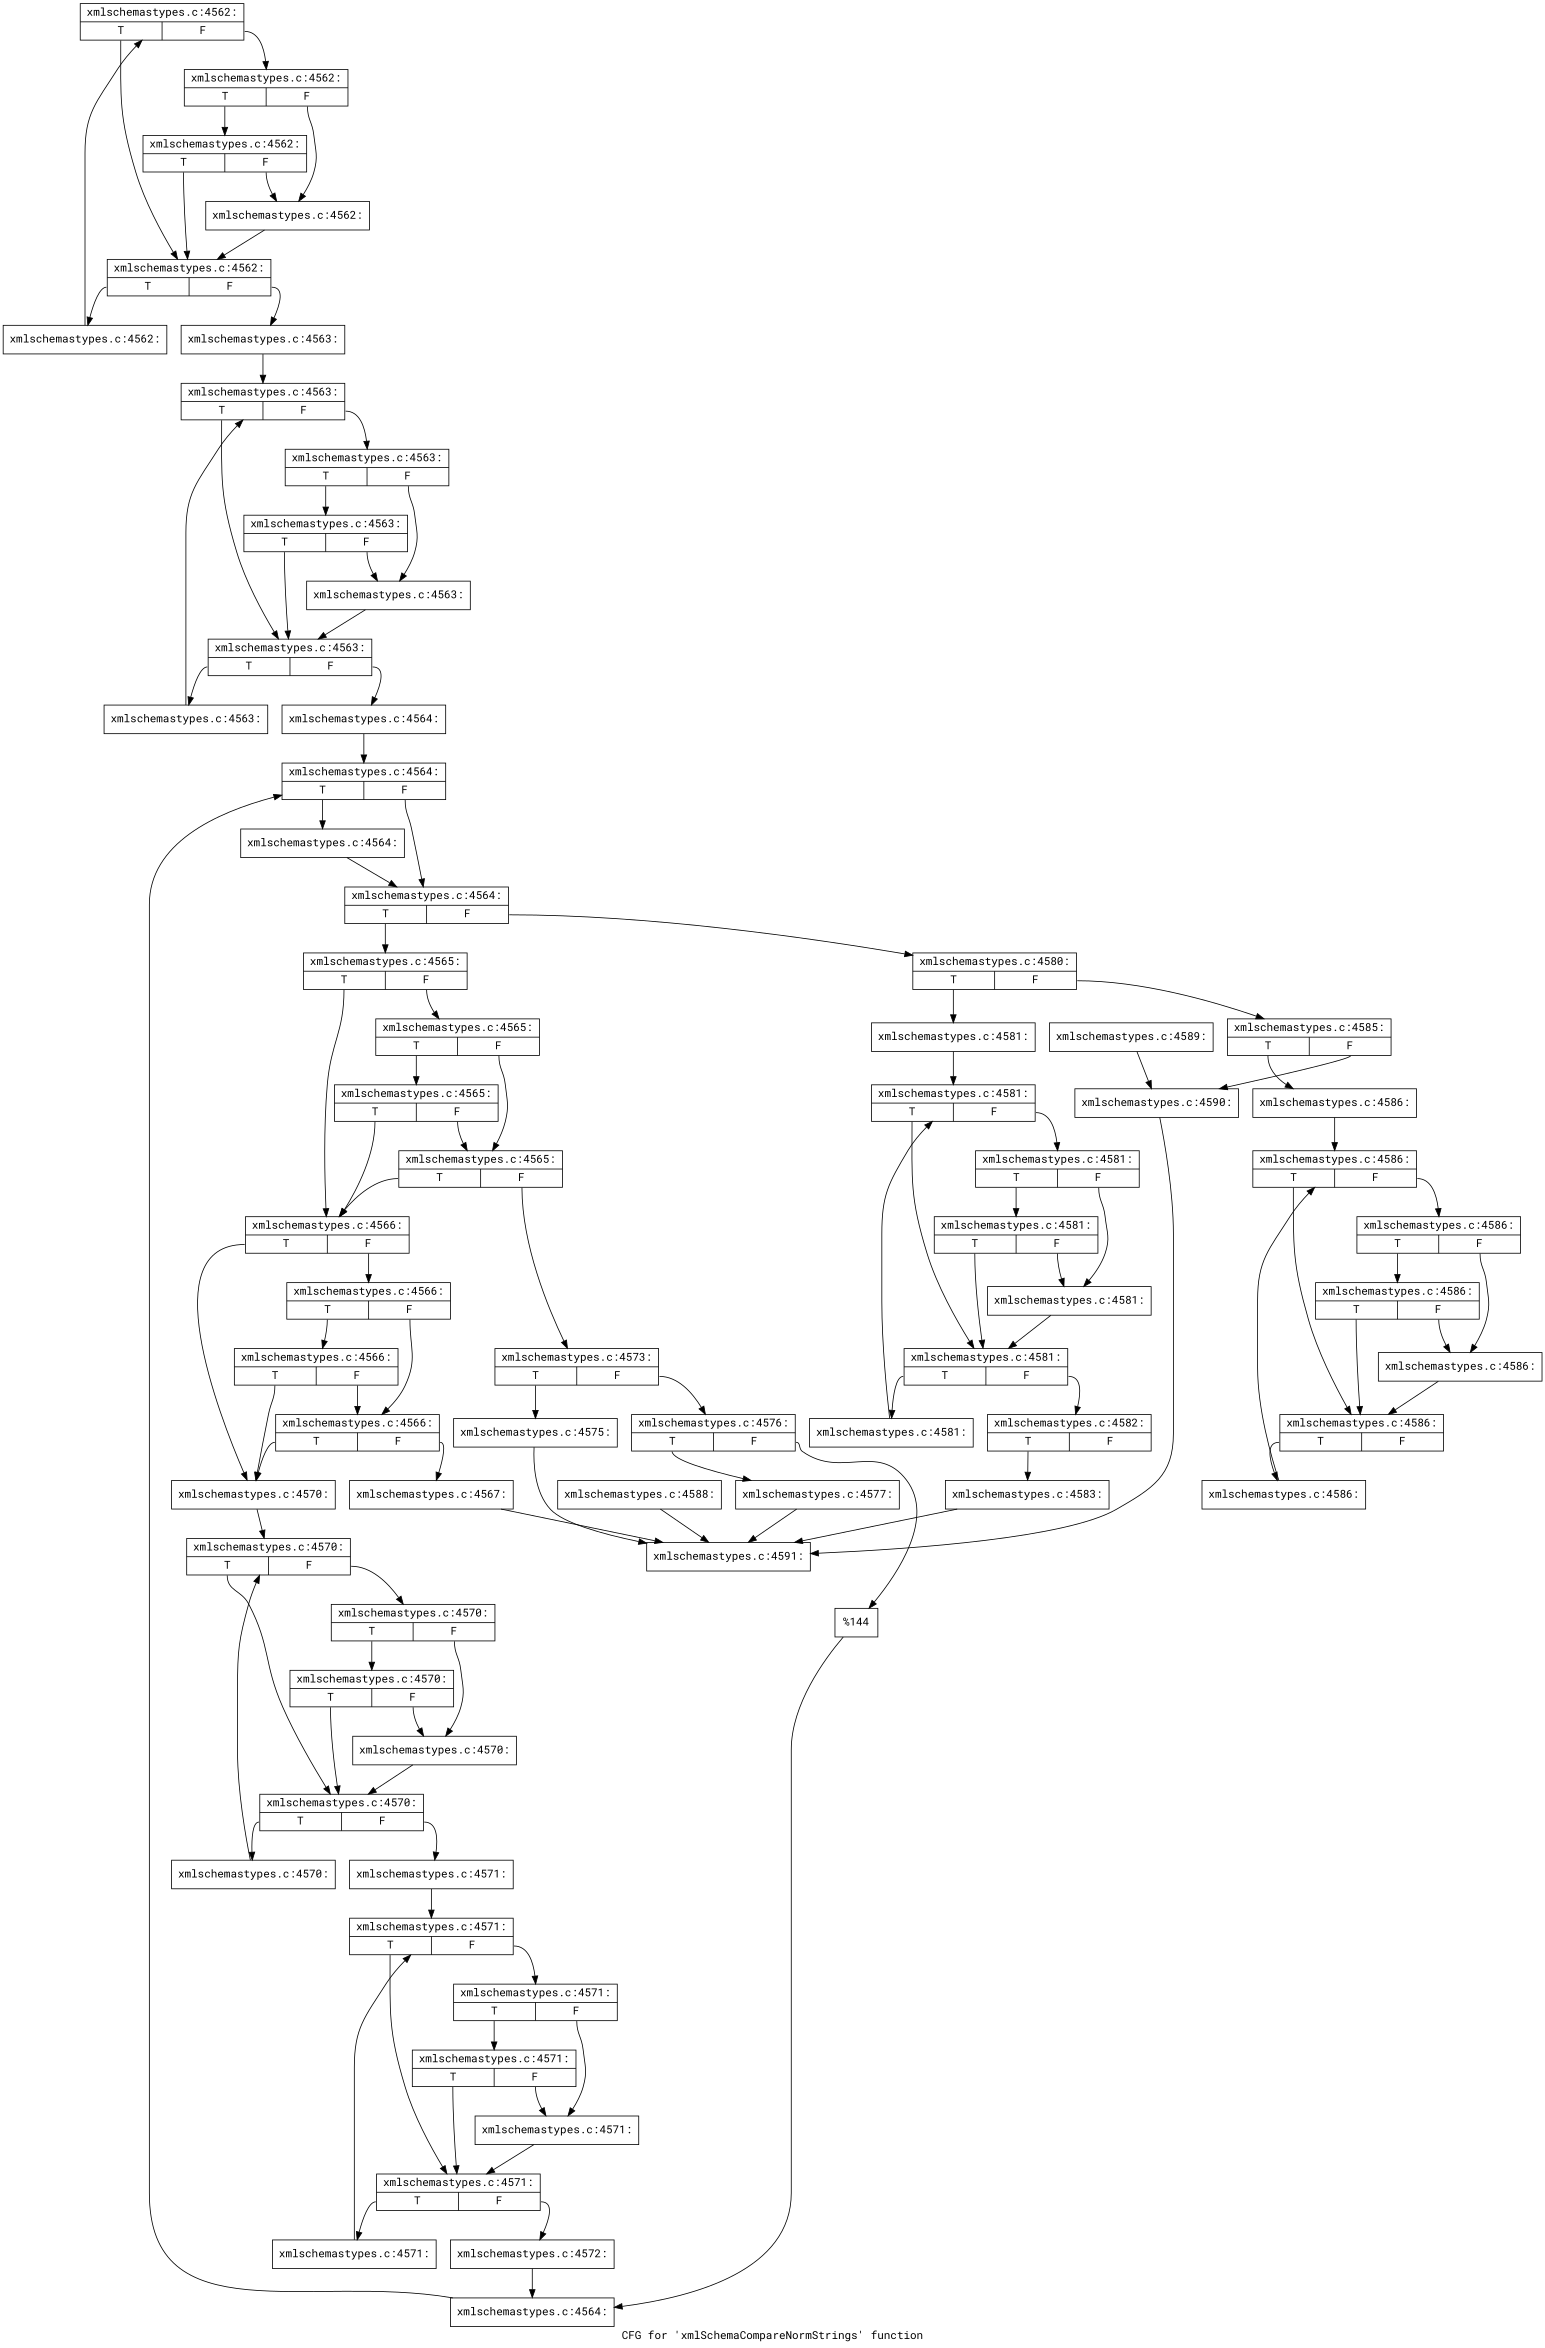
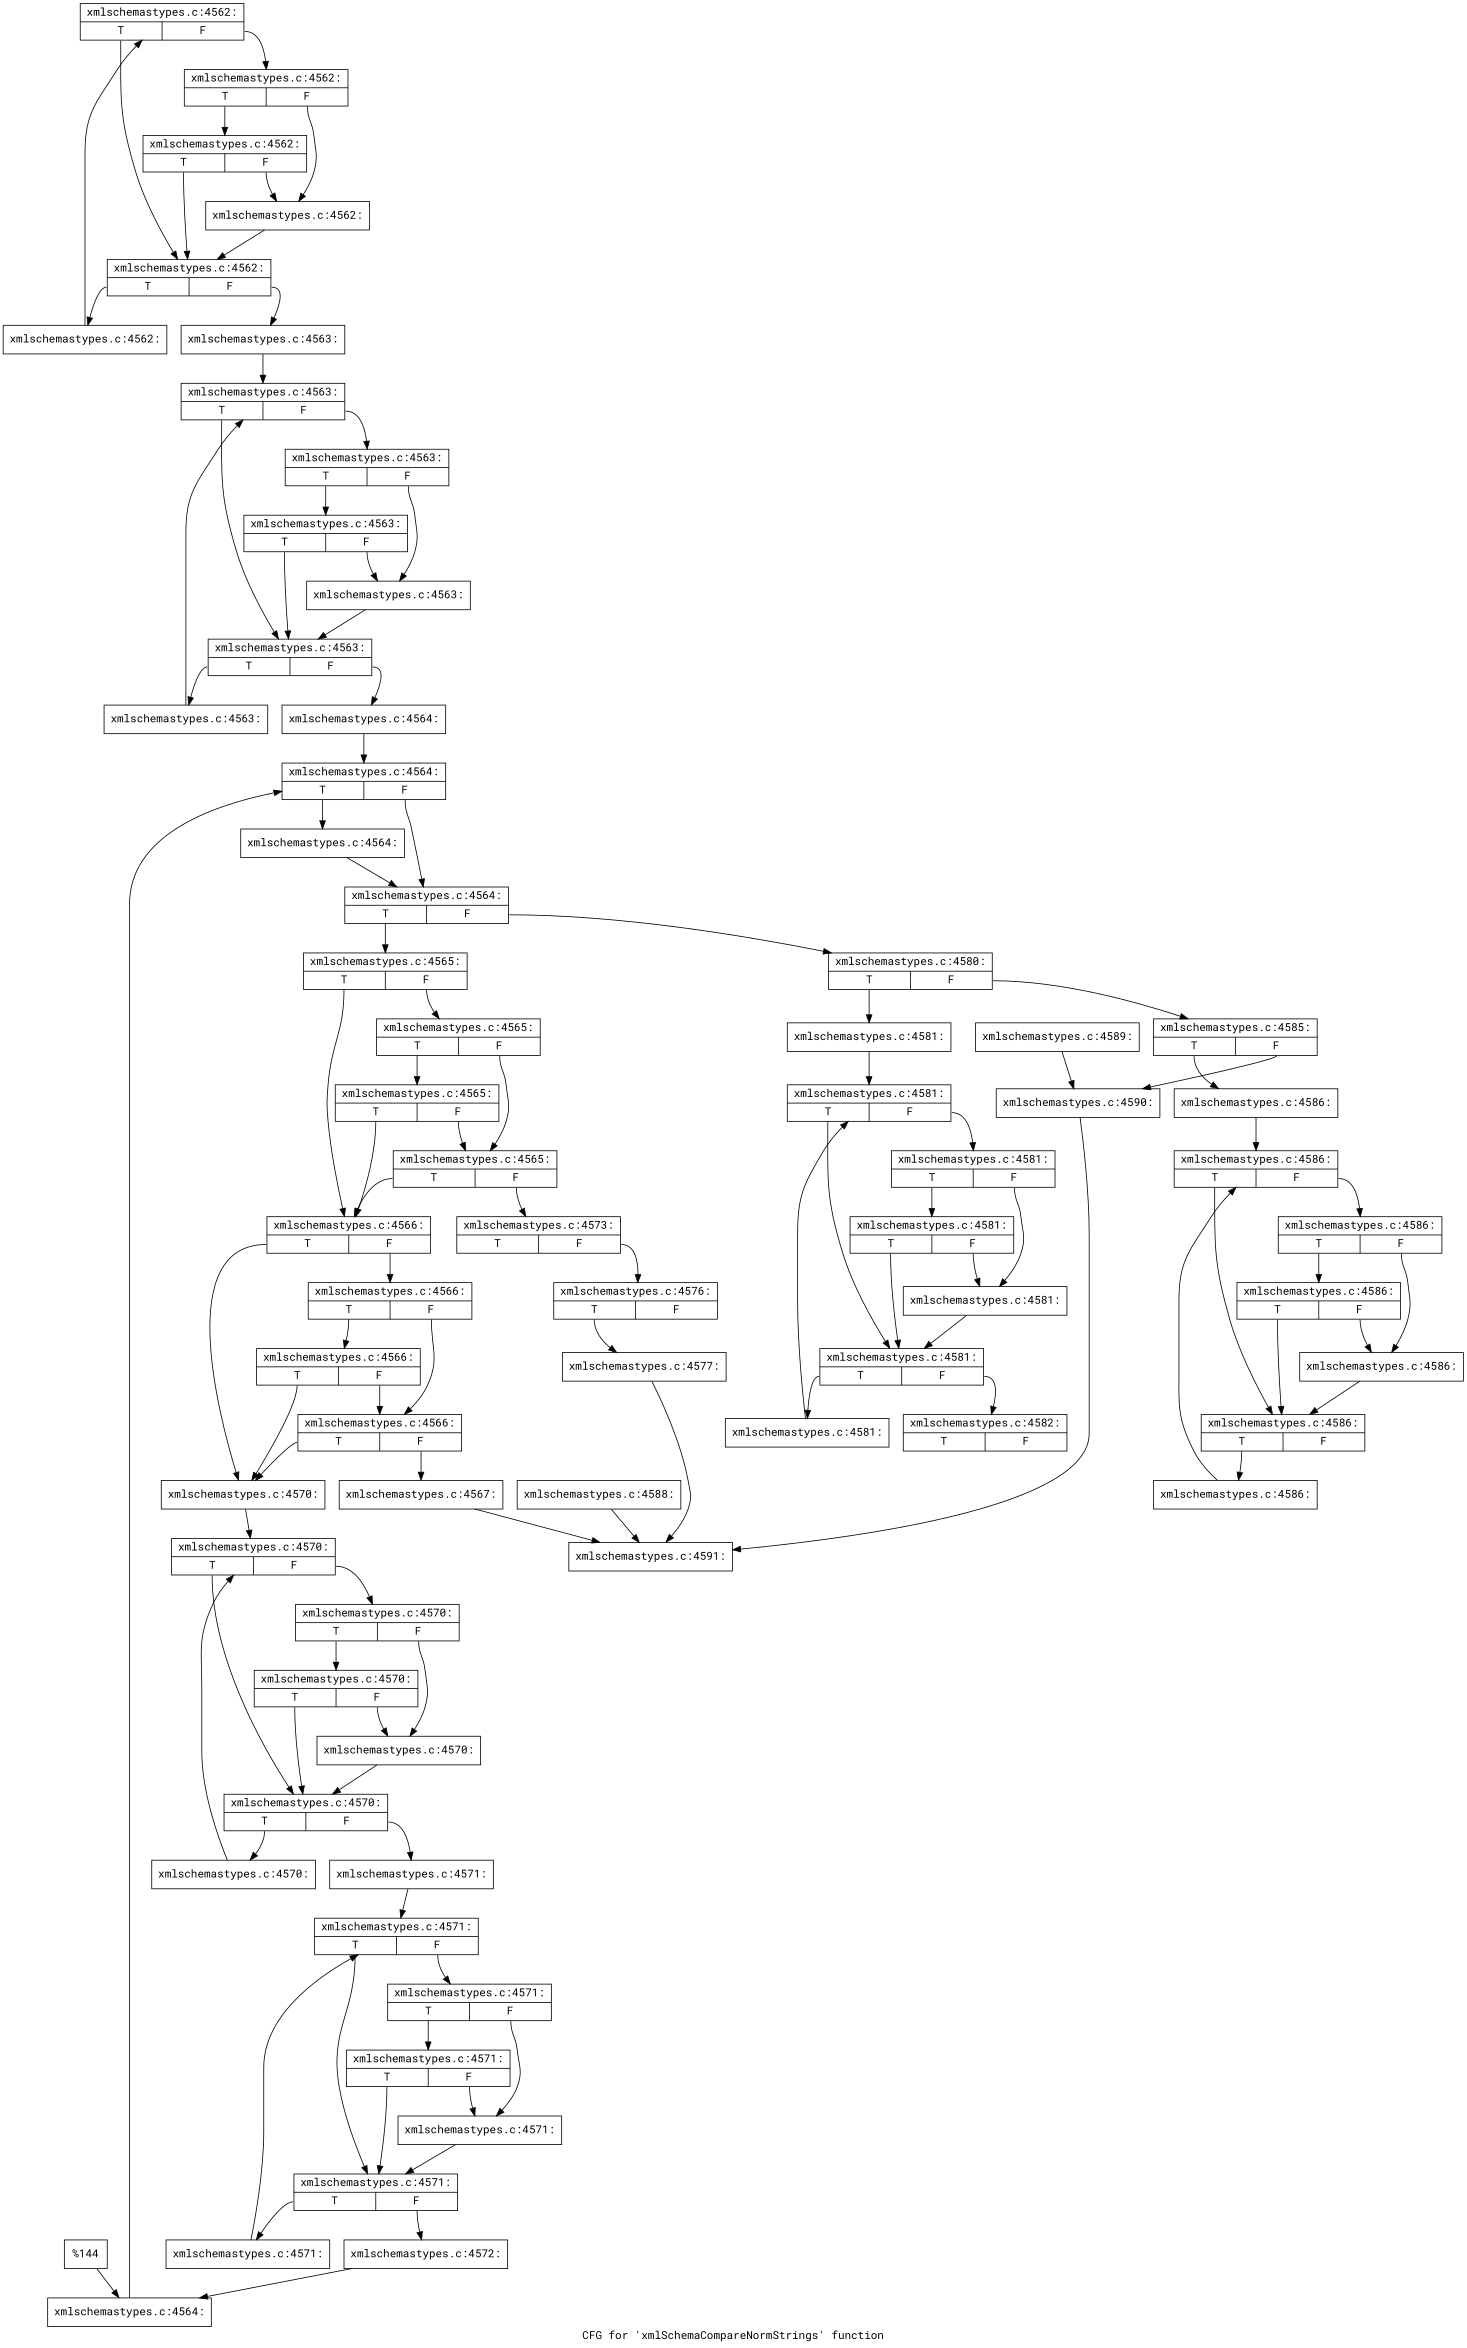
node "xmlschemastypes.c:4575:": removed
edge "xmlschemastypes.c:4576:" -> "%144": removed
node "xmlschemastypes.c:4583:": removed
